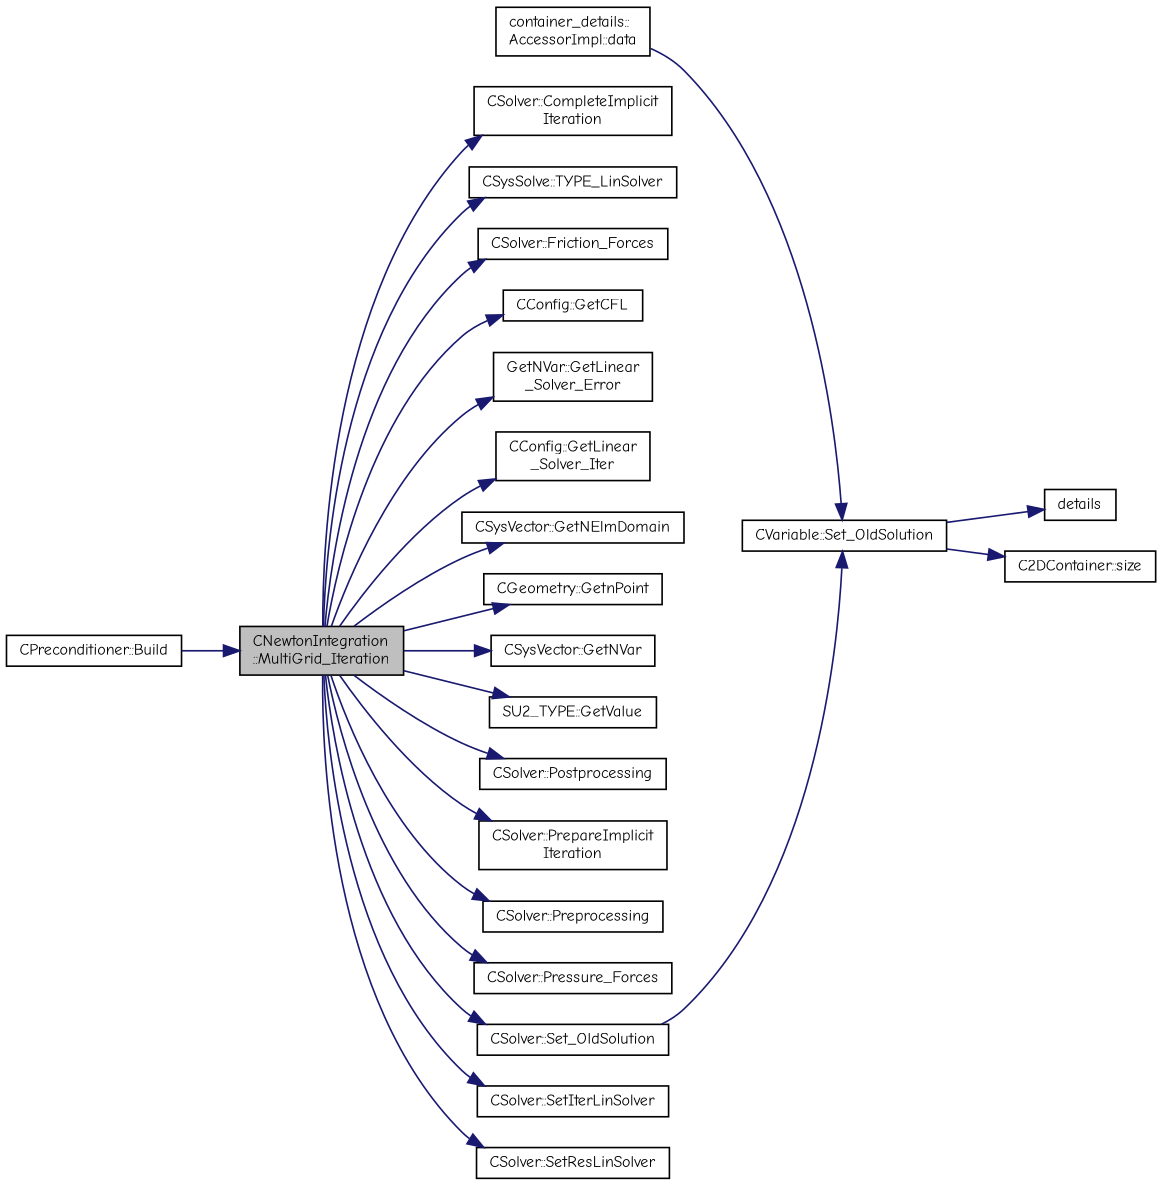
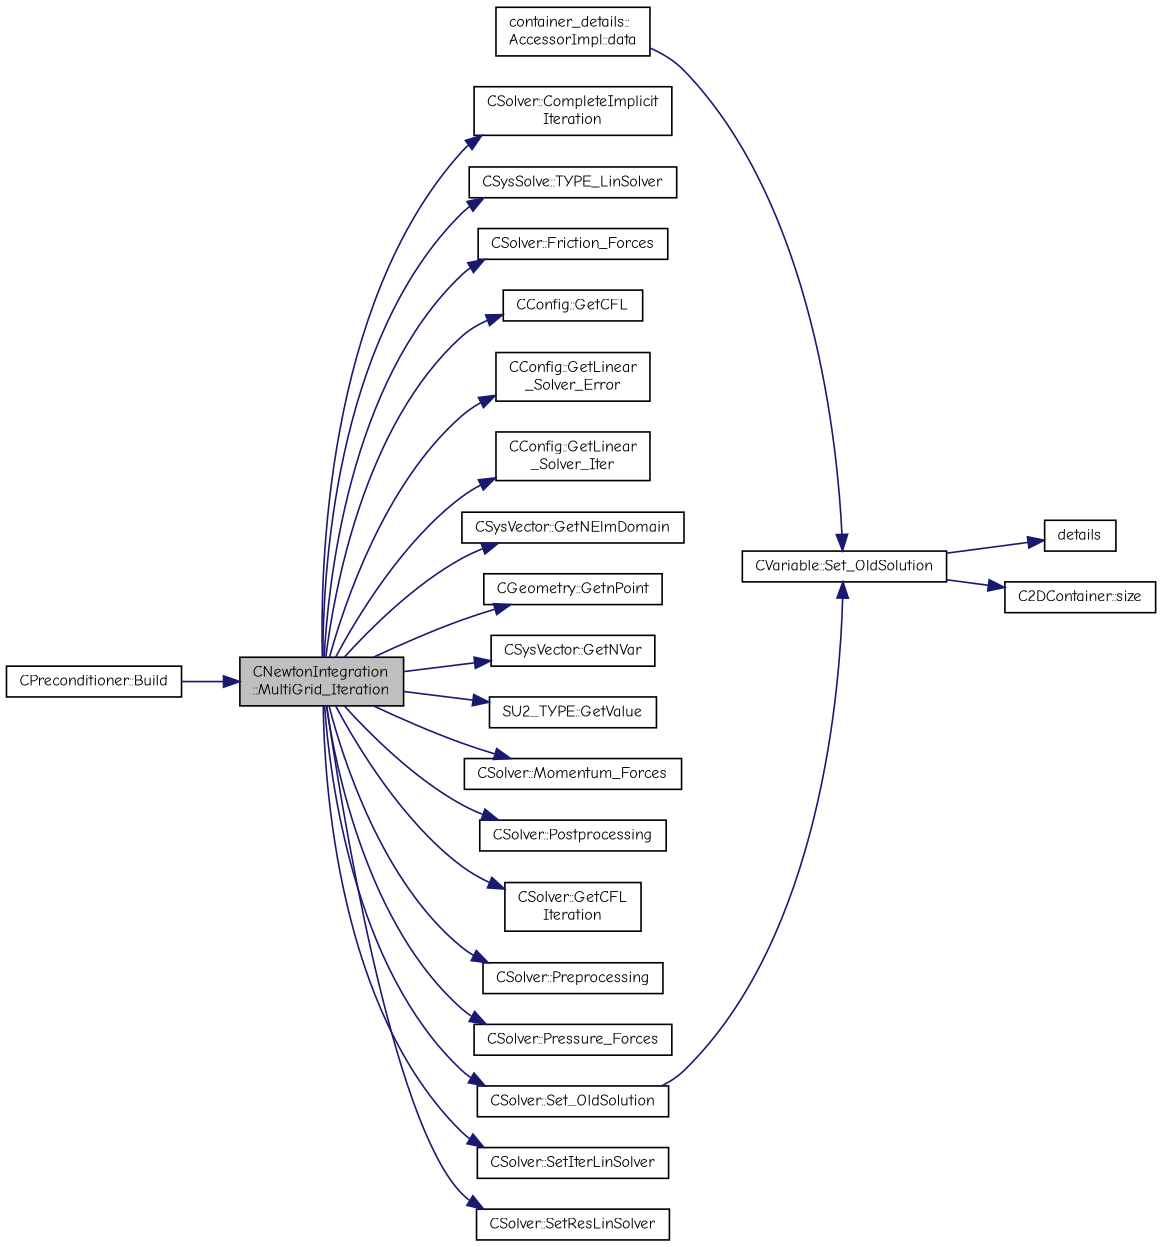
node "GetNVar::GetLinear _Solver_Error": label "GetNVar::GetLinear _Solver_Error" -> "CConfig::GetLinear _Solver_Error"
node "CSolver::Momentum_Forces": added
node "CSolver::PrepareImplicit Iteration": label "CSolver::PrepareImplicit Iteration" -> "CSolver::GetCFL Iteration"
